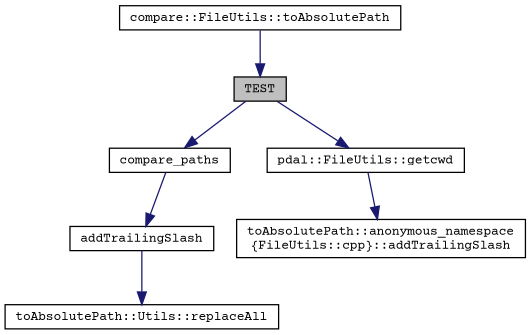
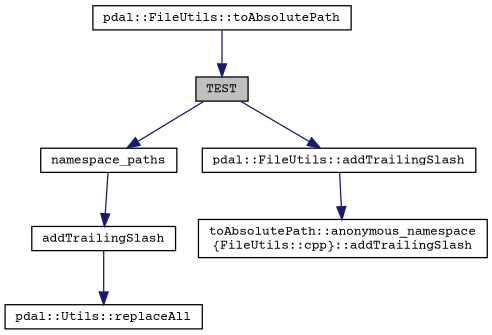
node "compare::FileUtils::toAbsolutePath": label "compare::FileUtils::toAbsolutePath" -> "pdal::FileUtils::toAbsolutePath"
node "compare_paths": label "compare_paths" -> "namespace_paths"
node "pdal::FileUtils::getcwd": label "pdal::FileUtils::getcwd" -> "pdal::FileUtils::addTrailingSlash"
node "toAbsolutePath::Utils::replaceAll": label "toAbsolutePath::Utils::replaceAll" -> "pdal::Utils::replaceAll"
